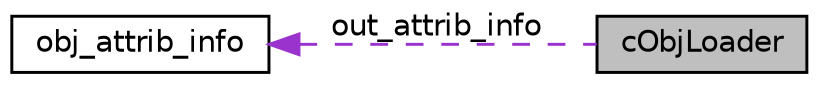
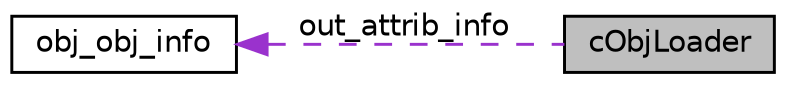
node "obj_attrib_info": label "obj_attrib_info" -> "obj_obj_info"
